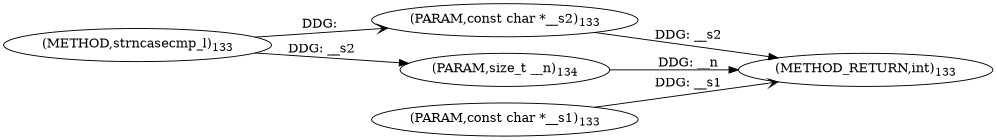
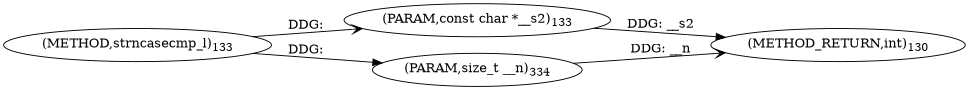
edge "(METHOD,strncasecmp_l)" -> "(PARAM,size_t __n)": label "DDG: __s2" -> "DDG: "
node "(PARAM,size_t __n)": text "134" -> "334"
node "(METHOD_RETURN,int)": text "133" -> "130"
edge "(PARAM,size_t __n)" -> "(METHOD_RETURN,int)": arrowhead normal -> vee
node "(PARAM,const char *__s1)": removed
